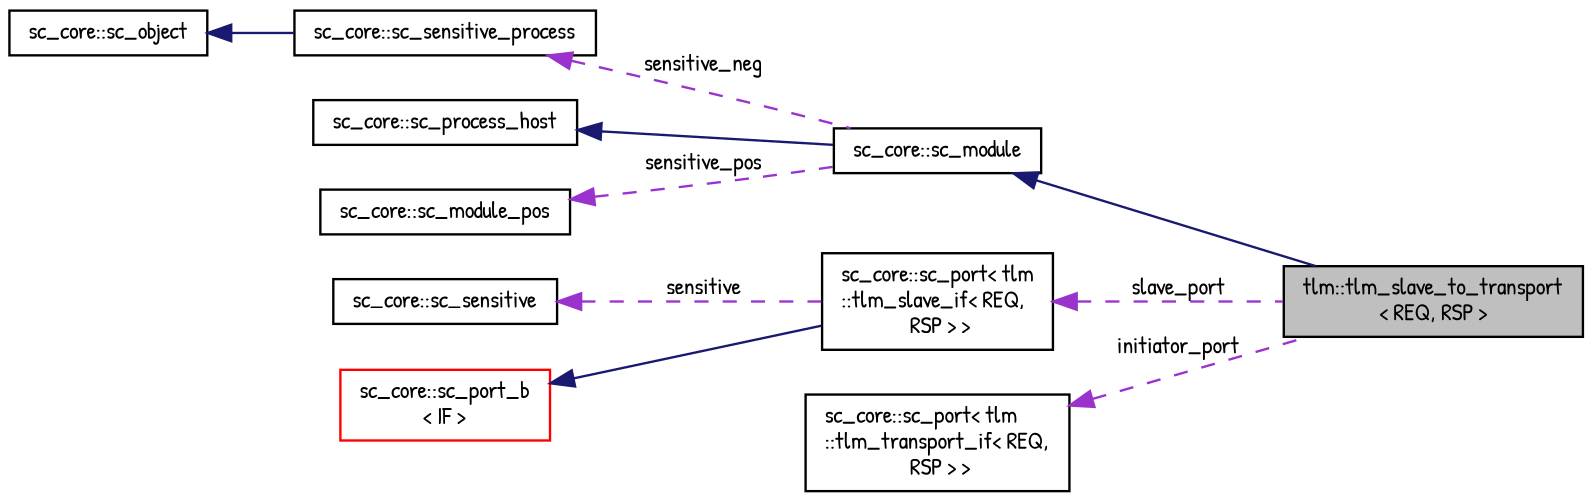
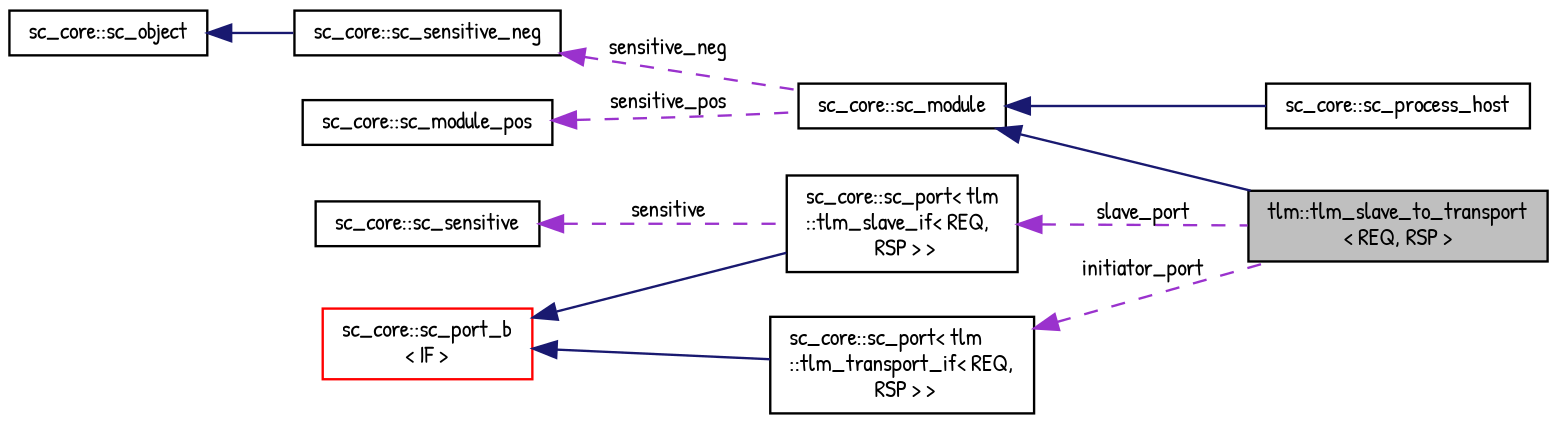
node "sc_core::sc_sensitive_process": label "sc_core::sc_sensitive_process" -> "sc_core::sc_sensitive_neg"
edge "sc_core::sc_module" -> "sc_core::sc_process_host": reversed
edge "sc_core::sc_port< tlm ::tlm_transport_if< REQ, RSP > >" -> "sc_core::sc_port_b < IF >": added
